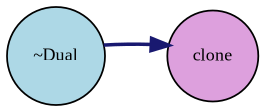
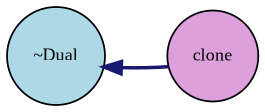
edge "~Dual" -> "clone": reversed
